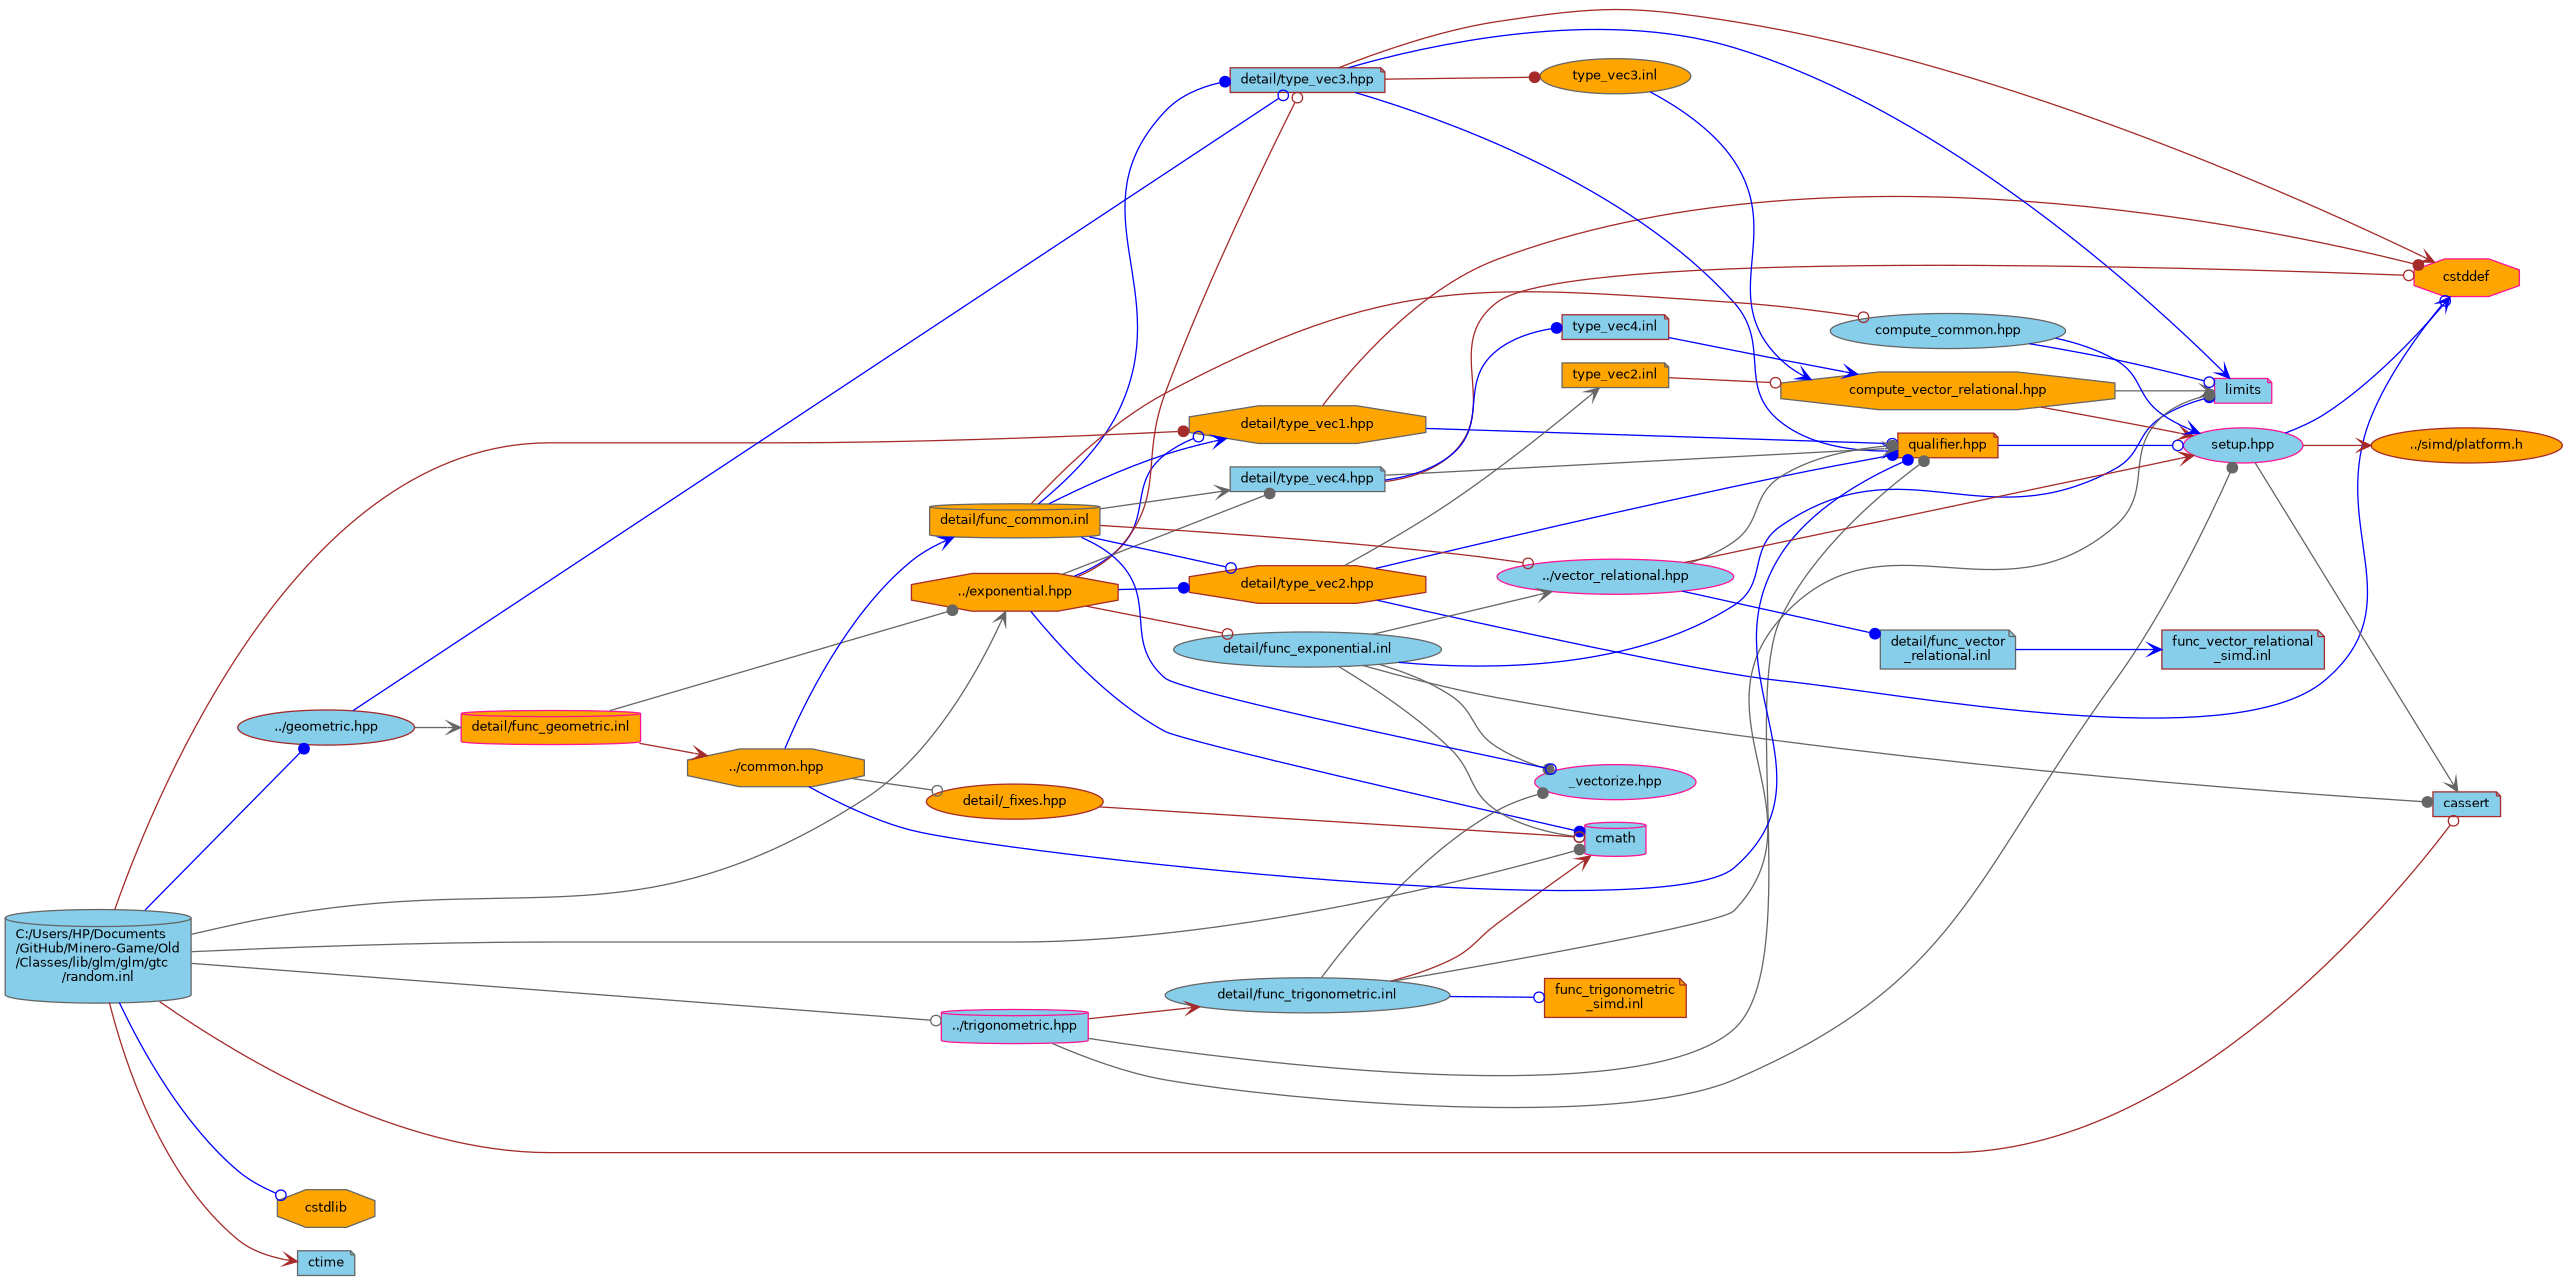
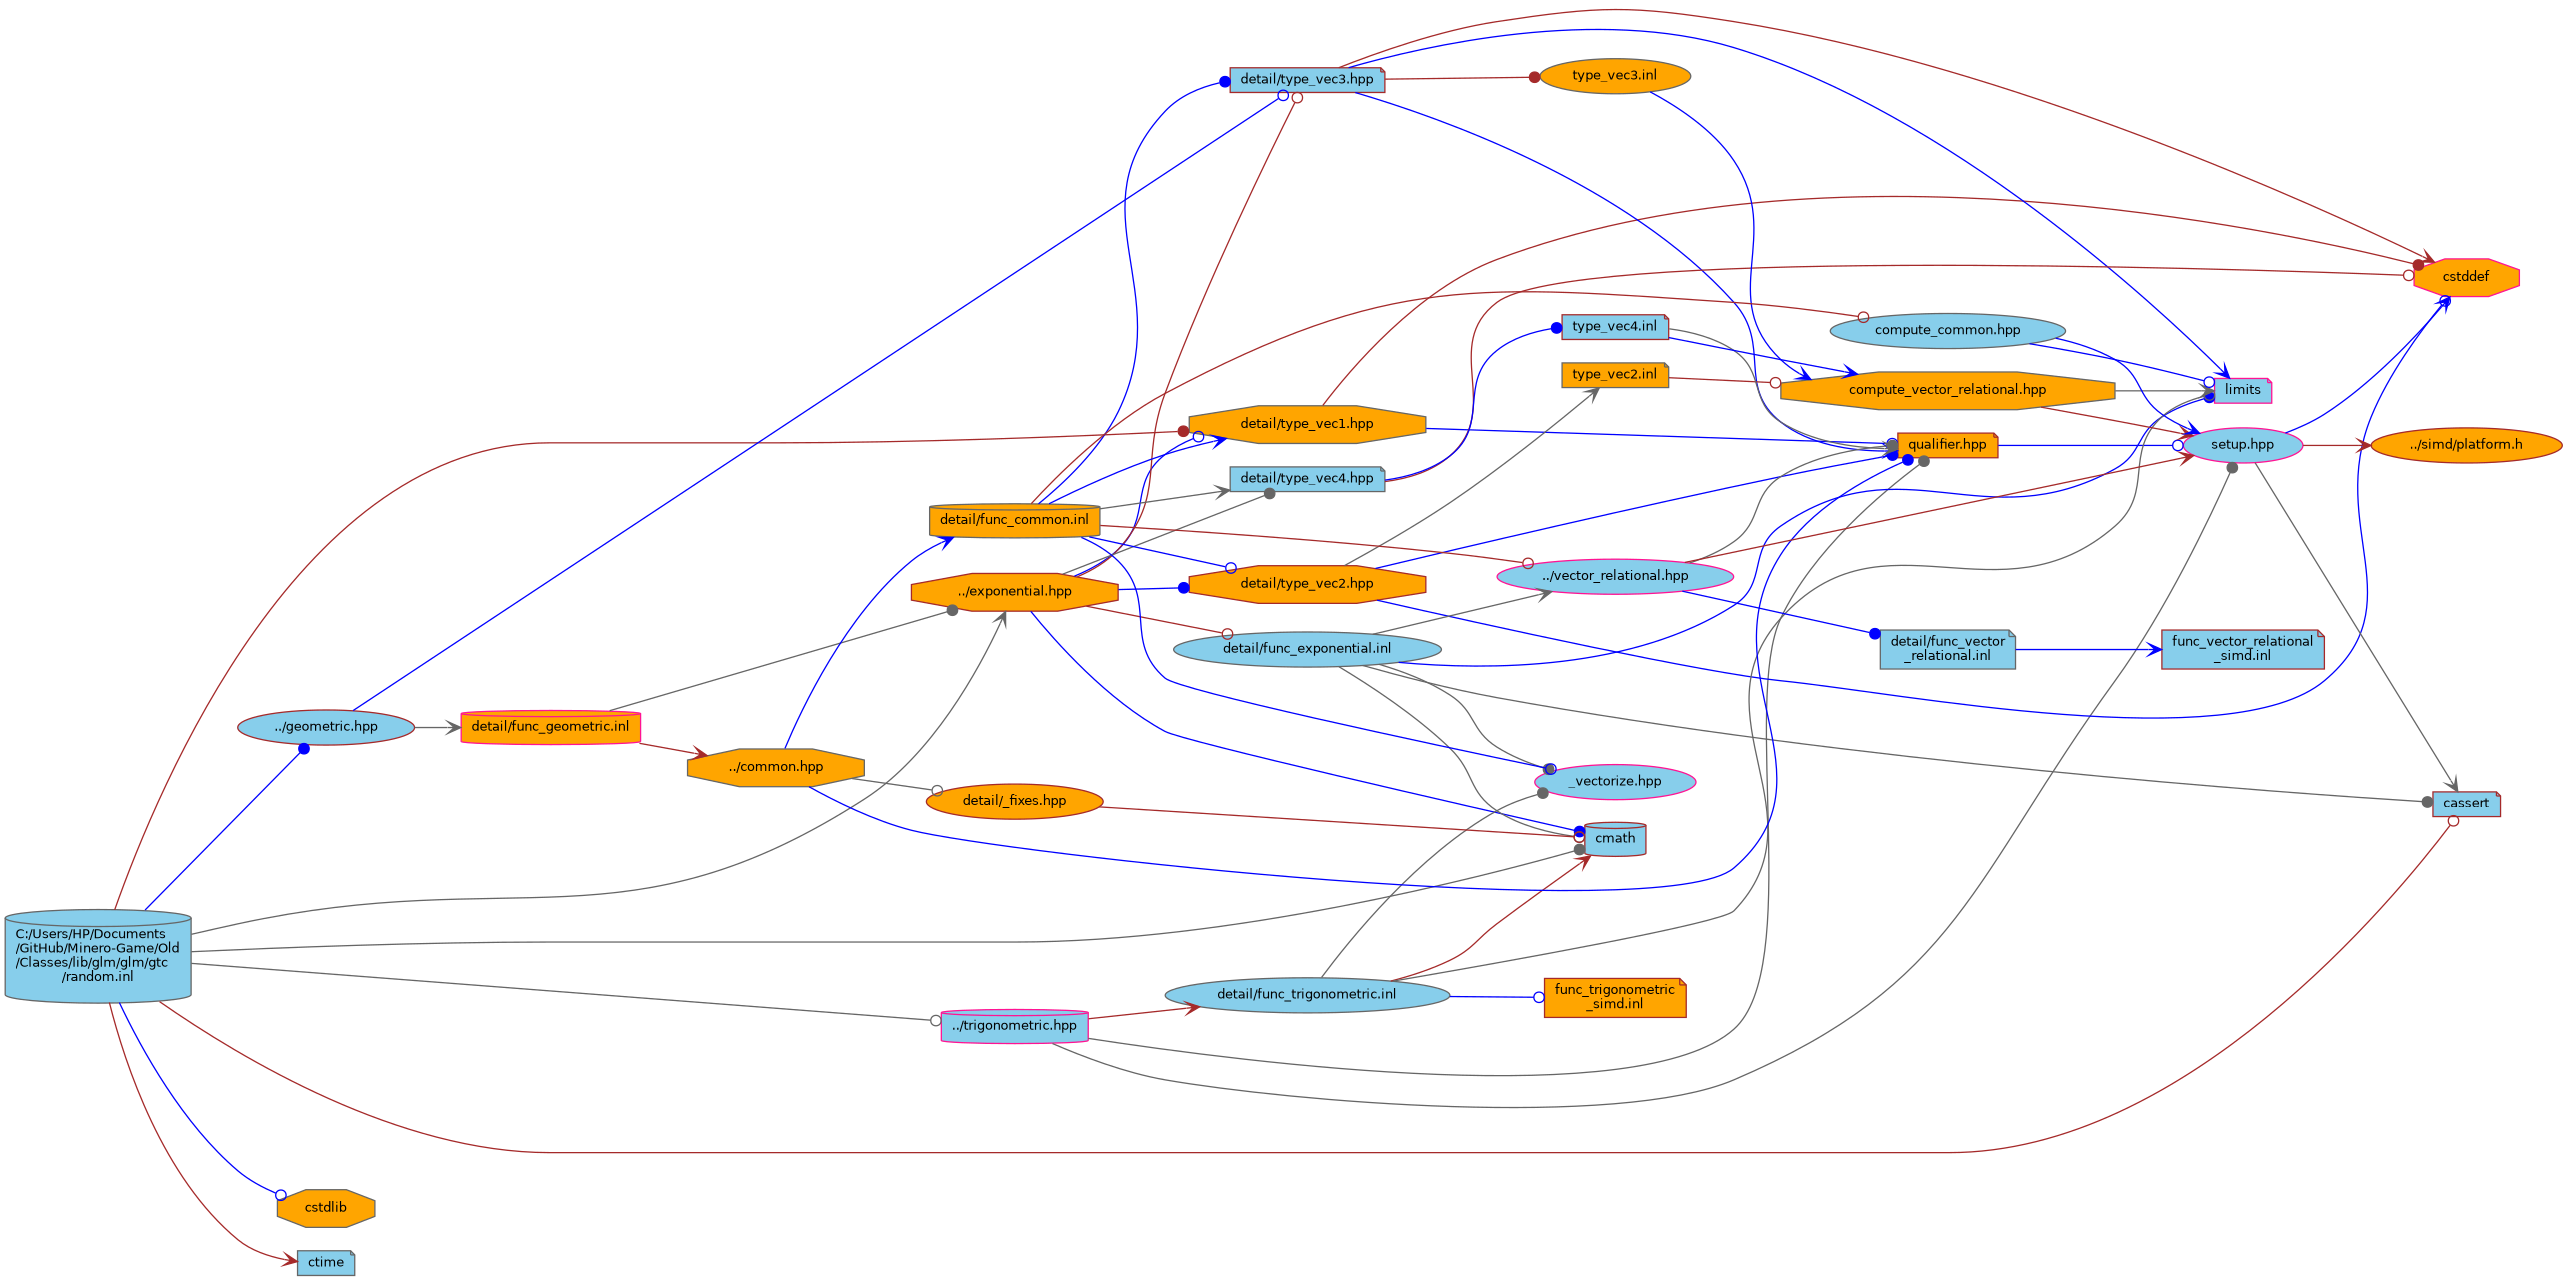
edge "detail/type_vec4.hpp" -> "qualifier.hpp": now "type_vec4.inl" -> "qualifier.hpp"
edge "detail/func_trigonometric.inl" -> "limits": arrowhead dot -> odot
node "cmath": color deeppink -> brown
